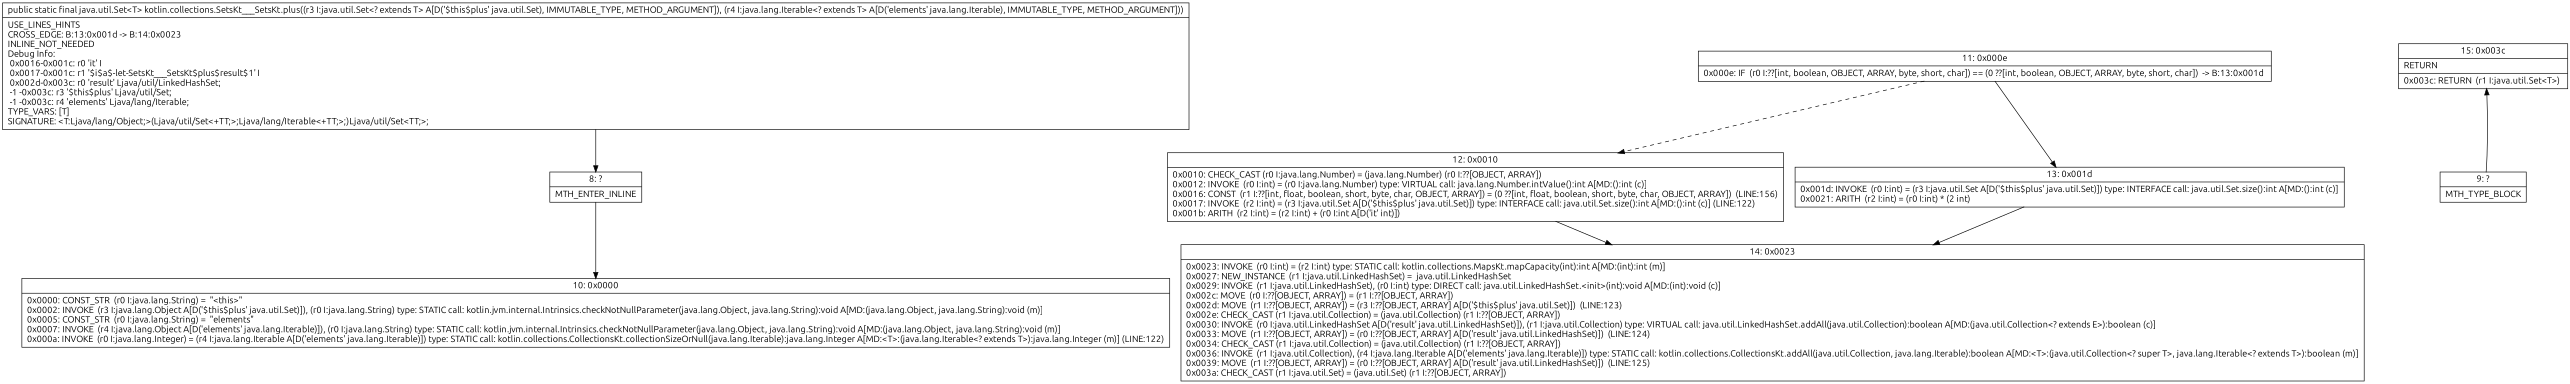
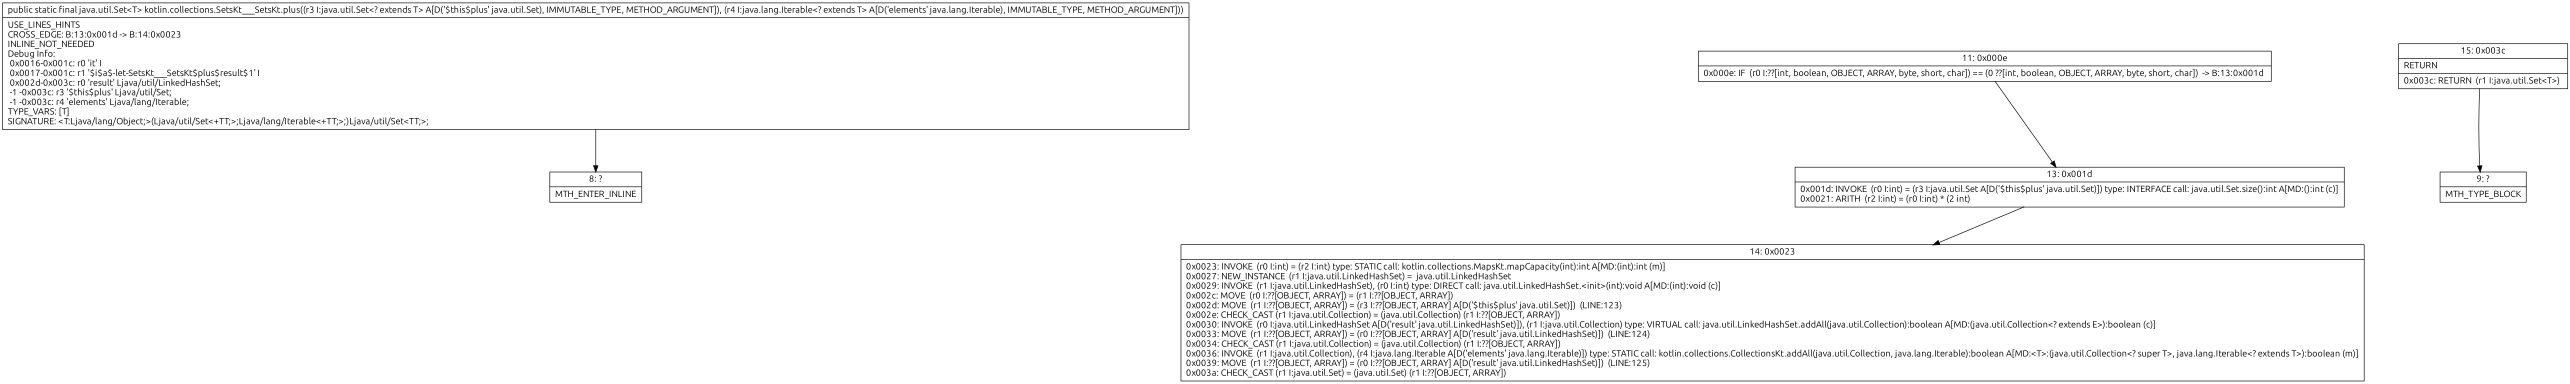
edge "9: ?" -> "15: 0x003c": reversed
node "12: 0x0010": removed
node "10: 0x0000": removed
